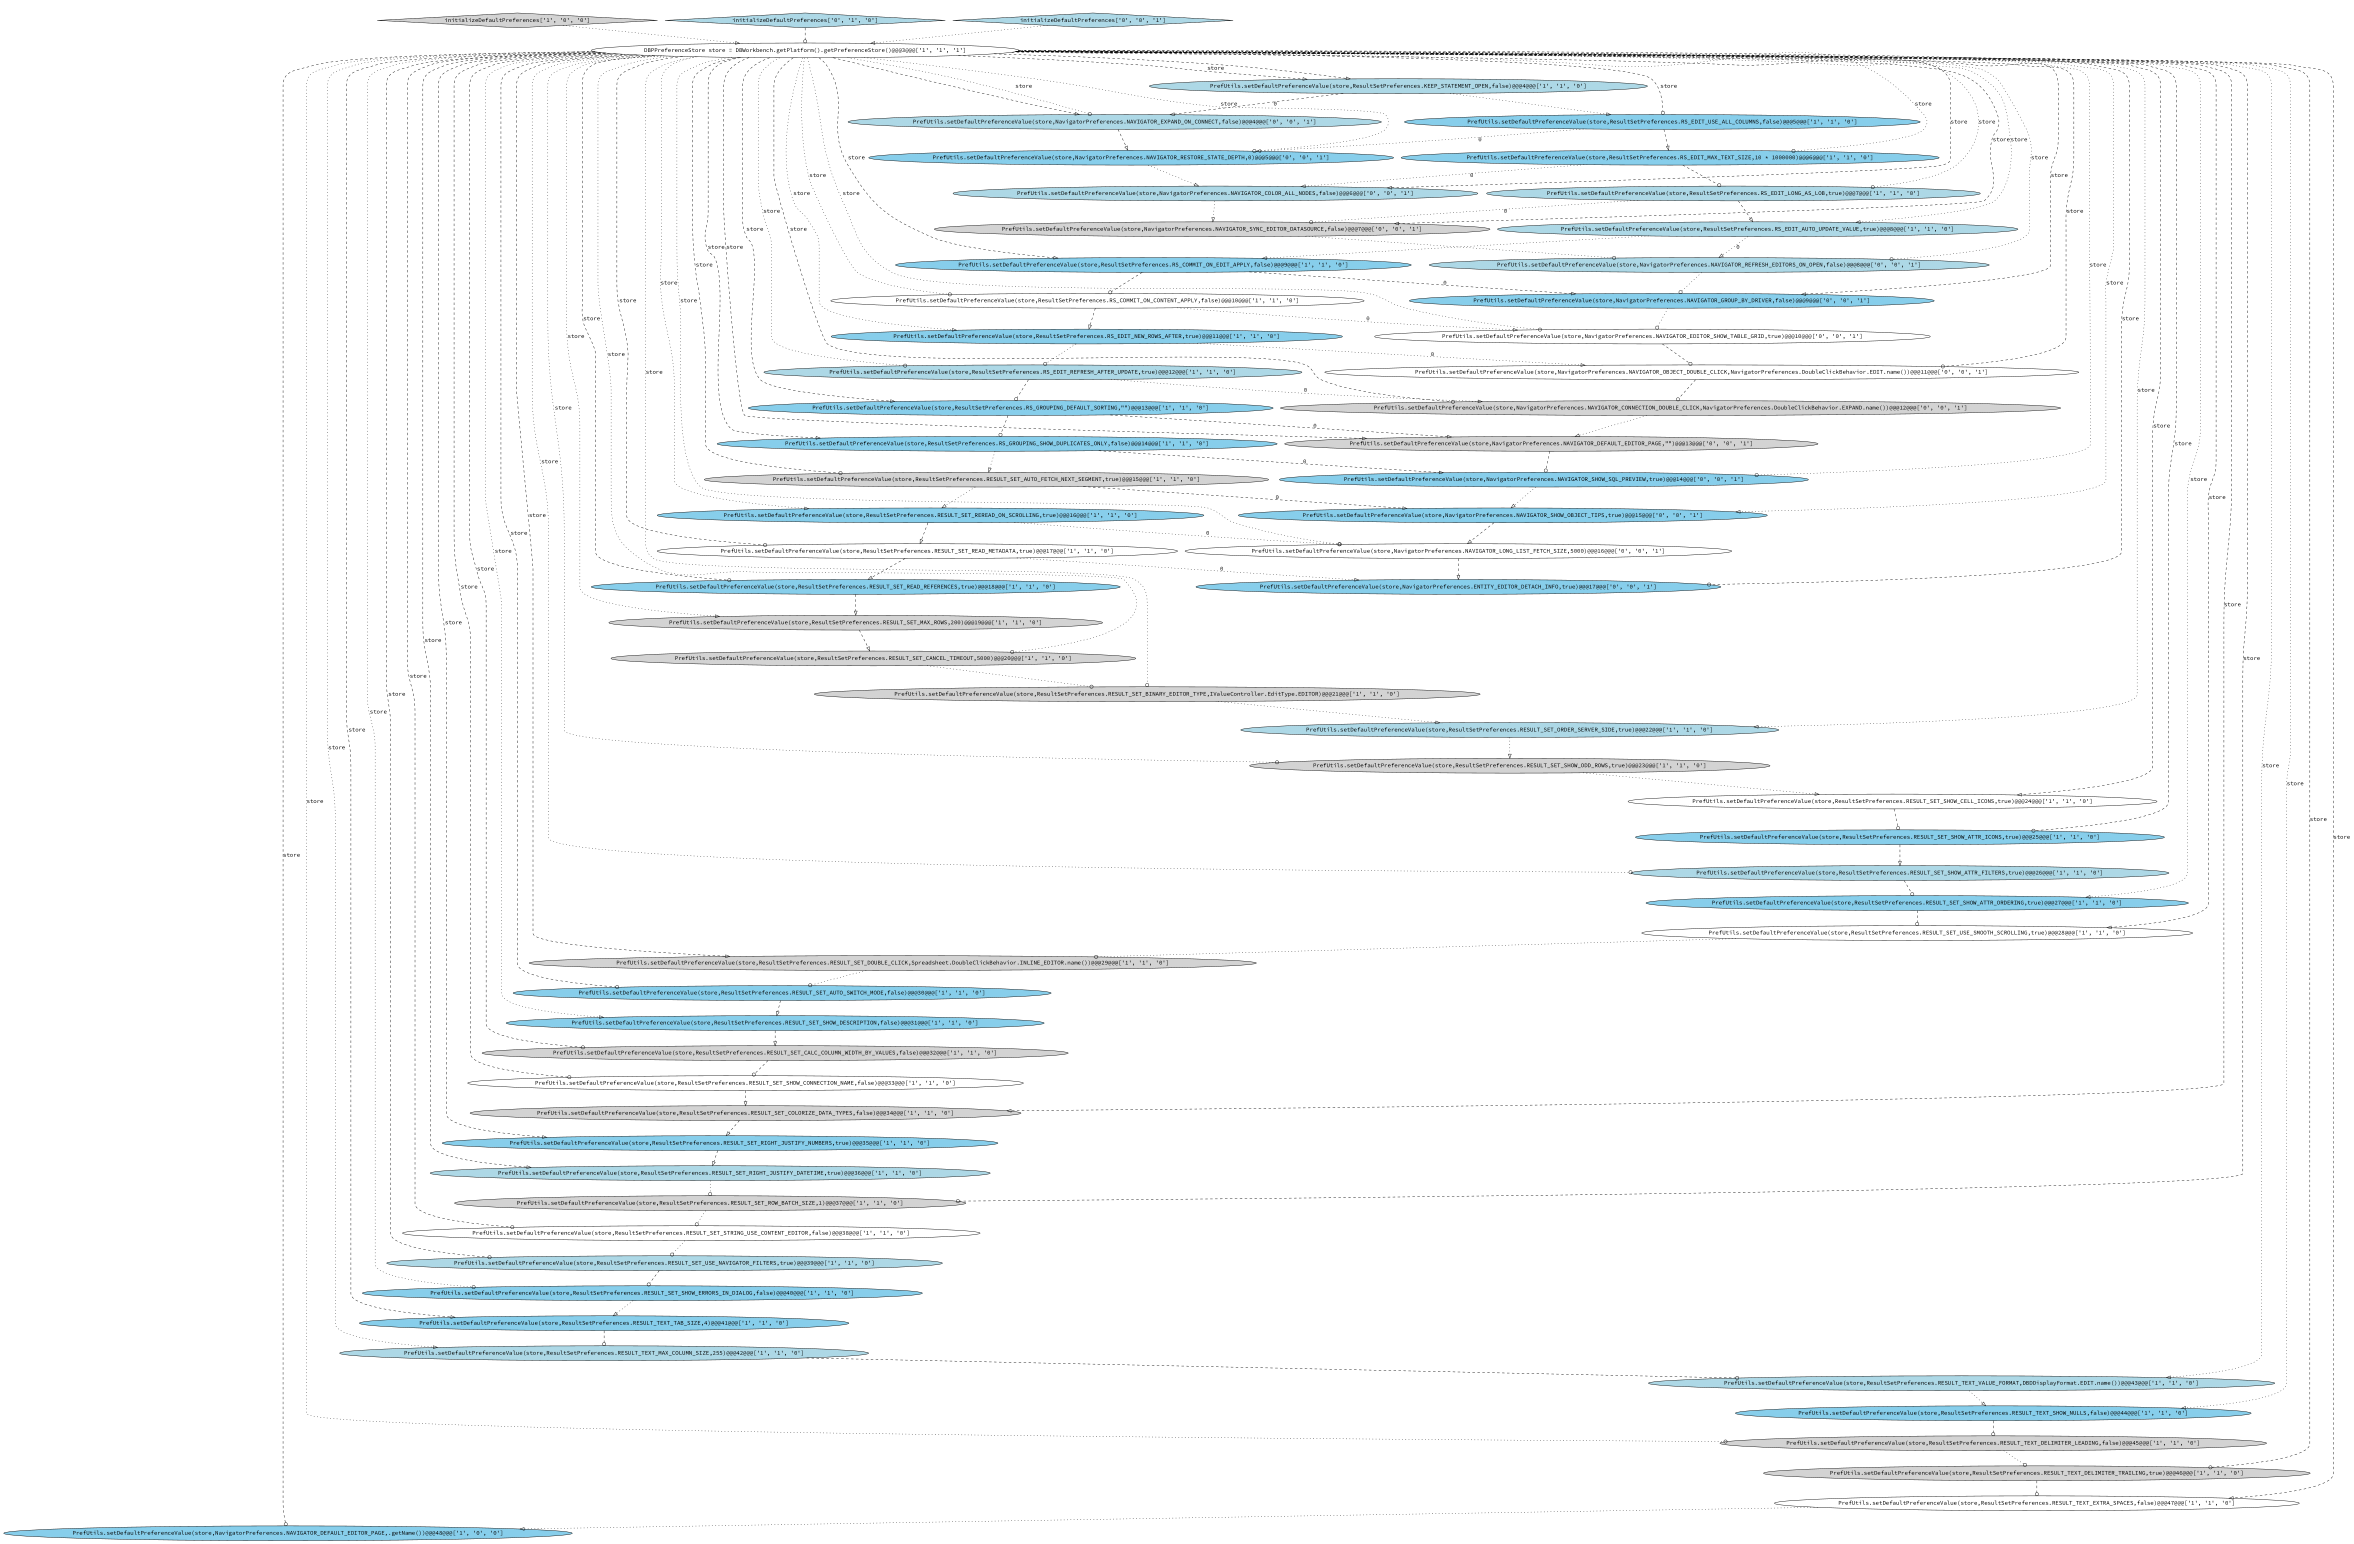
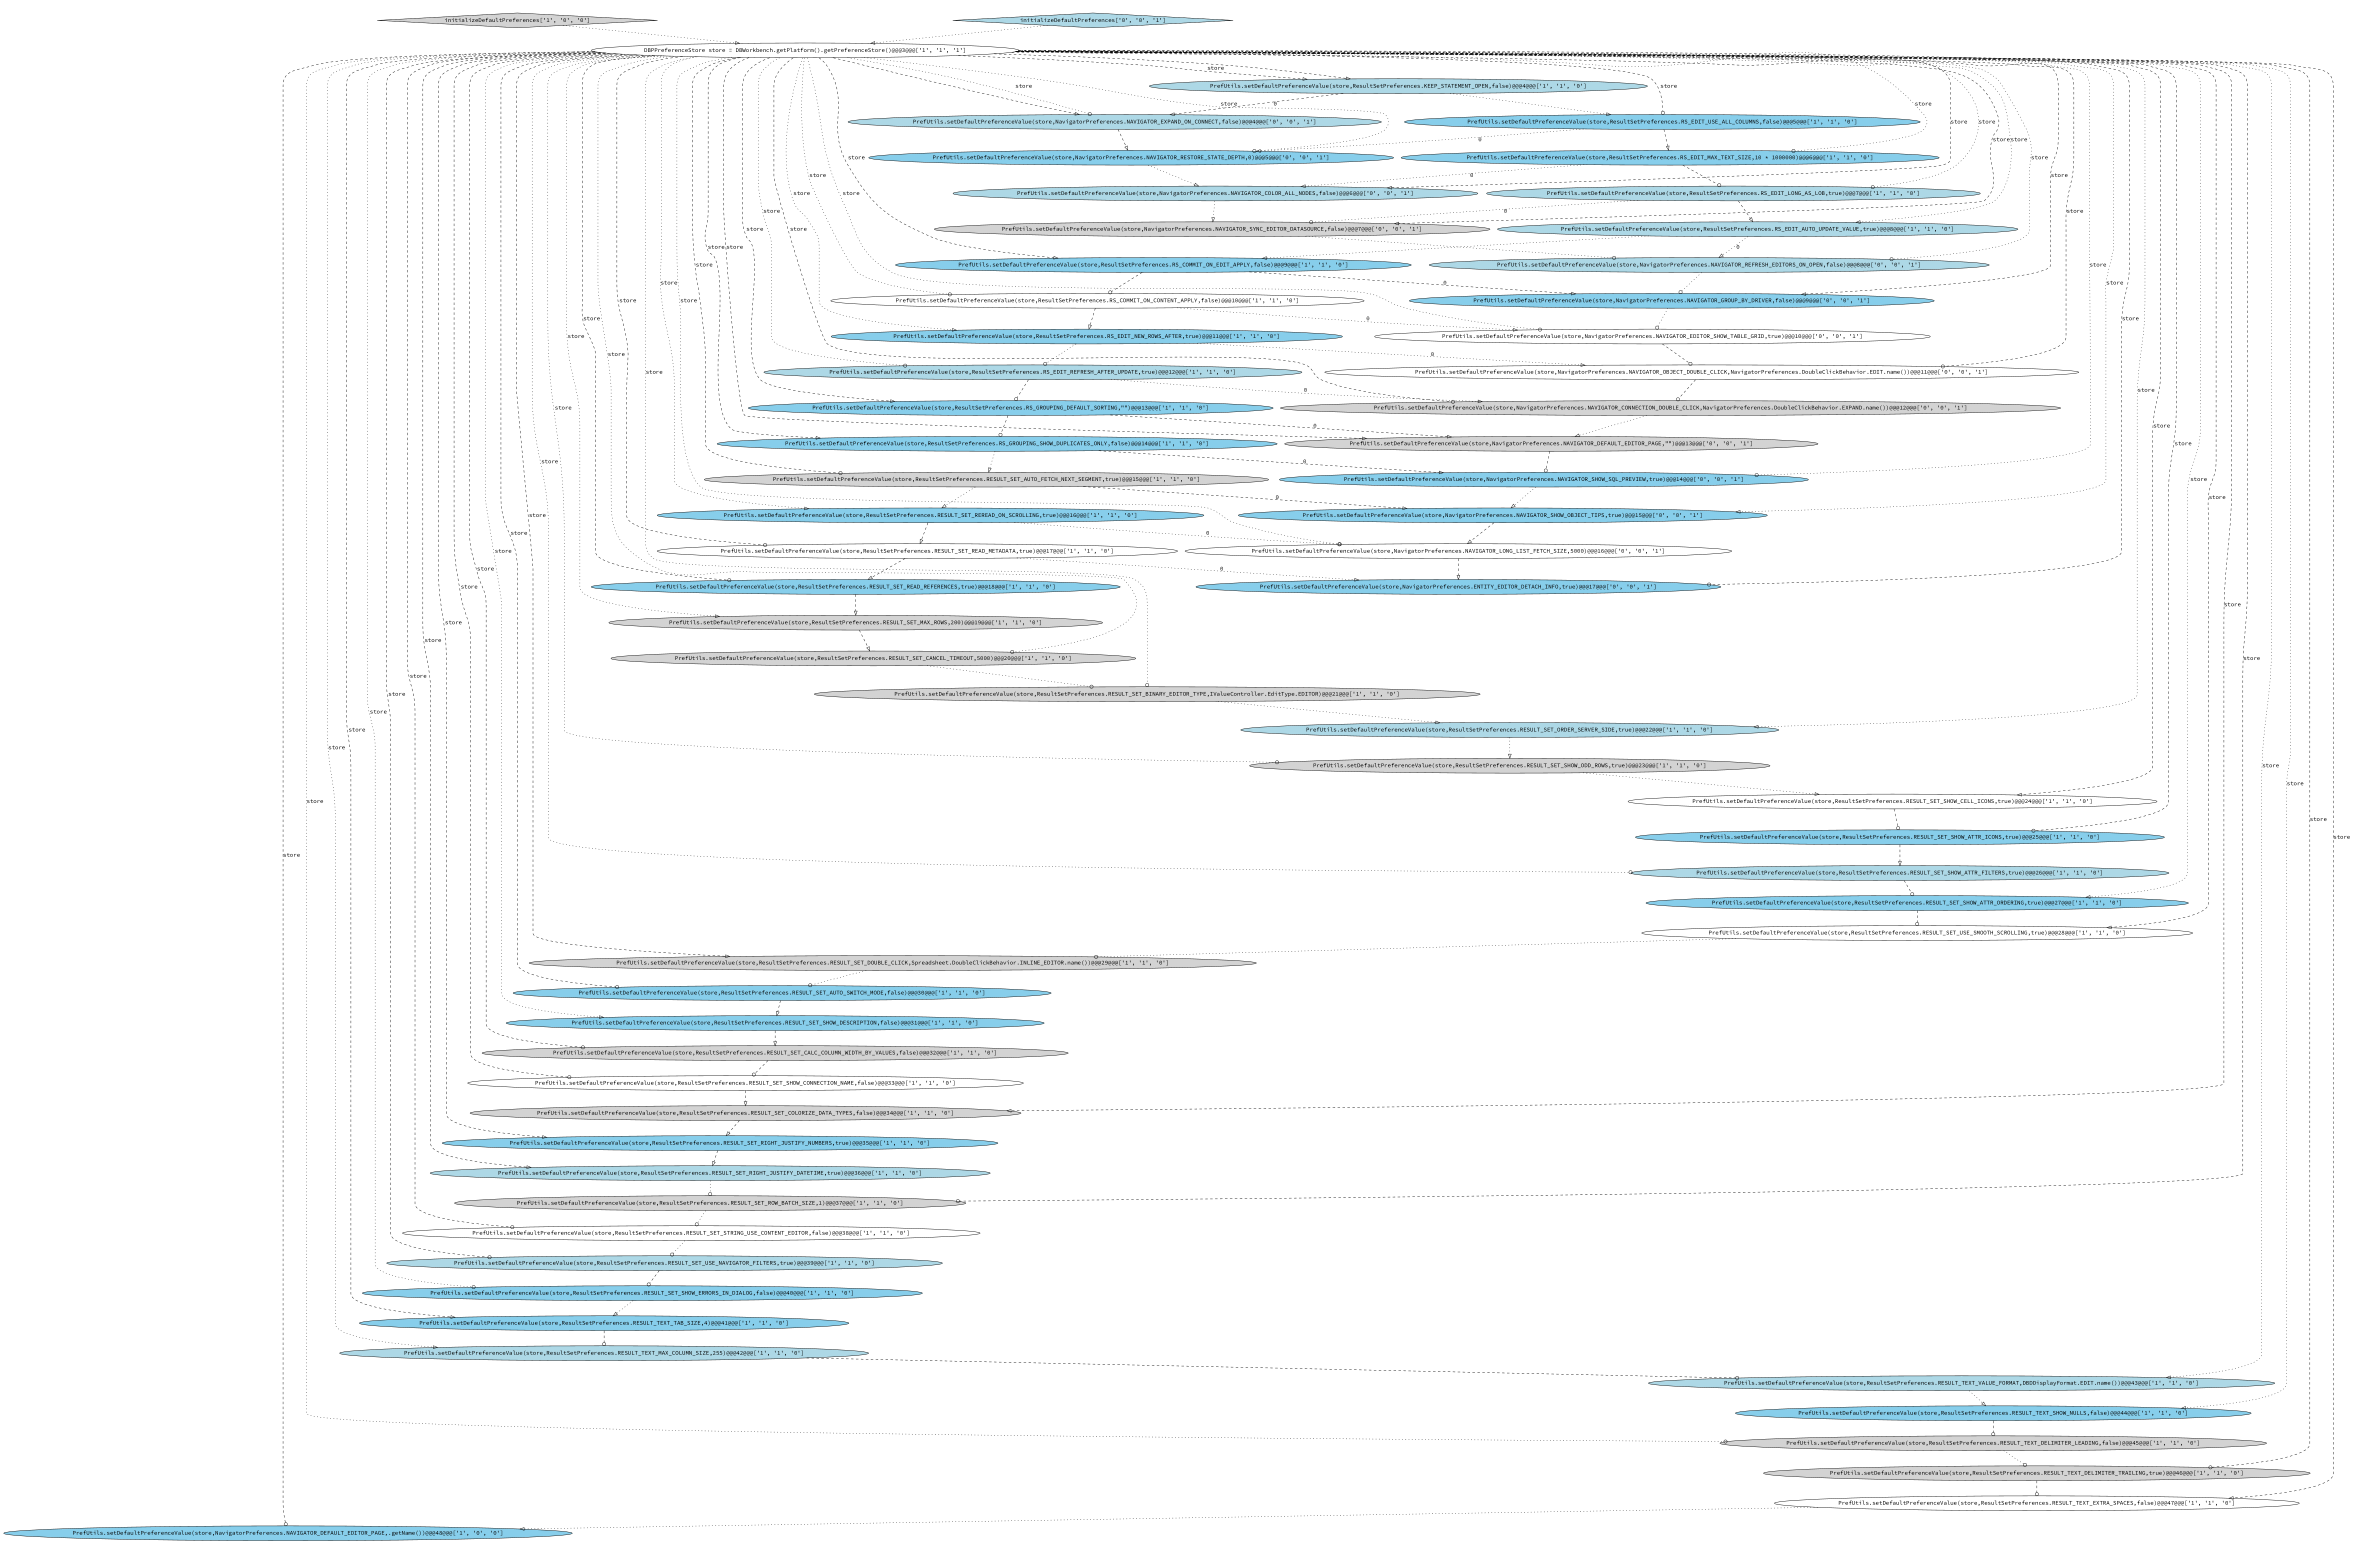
node "initializeDefaultPreferences['0', '1', '0']": removed
